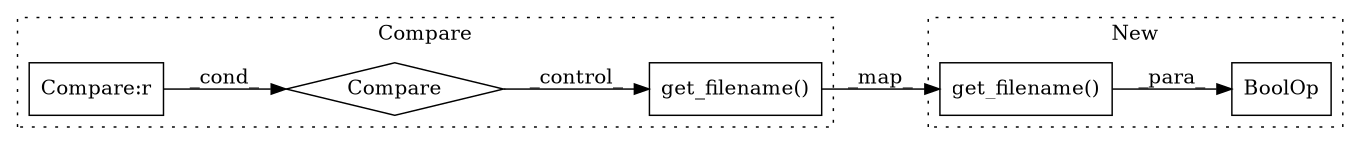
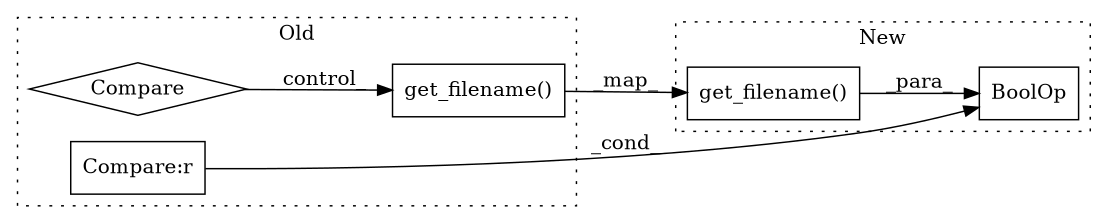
cluster "Compare": label "Compare" -> "Old"
edge "Compare:r" -> "Compare": now "Compare:r" -> "BoolOp"
